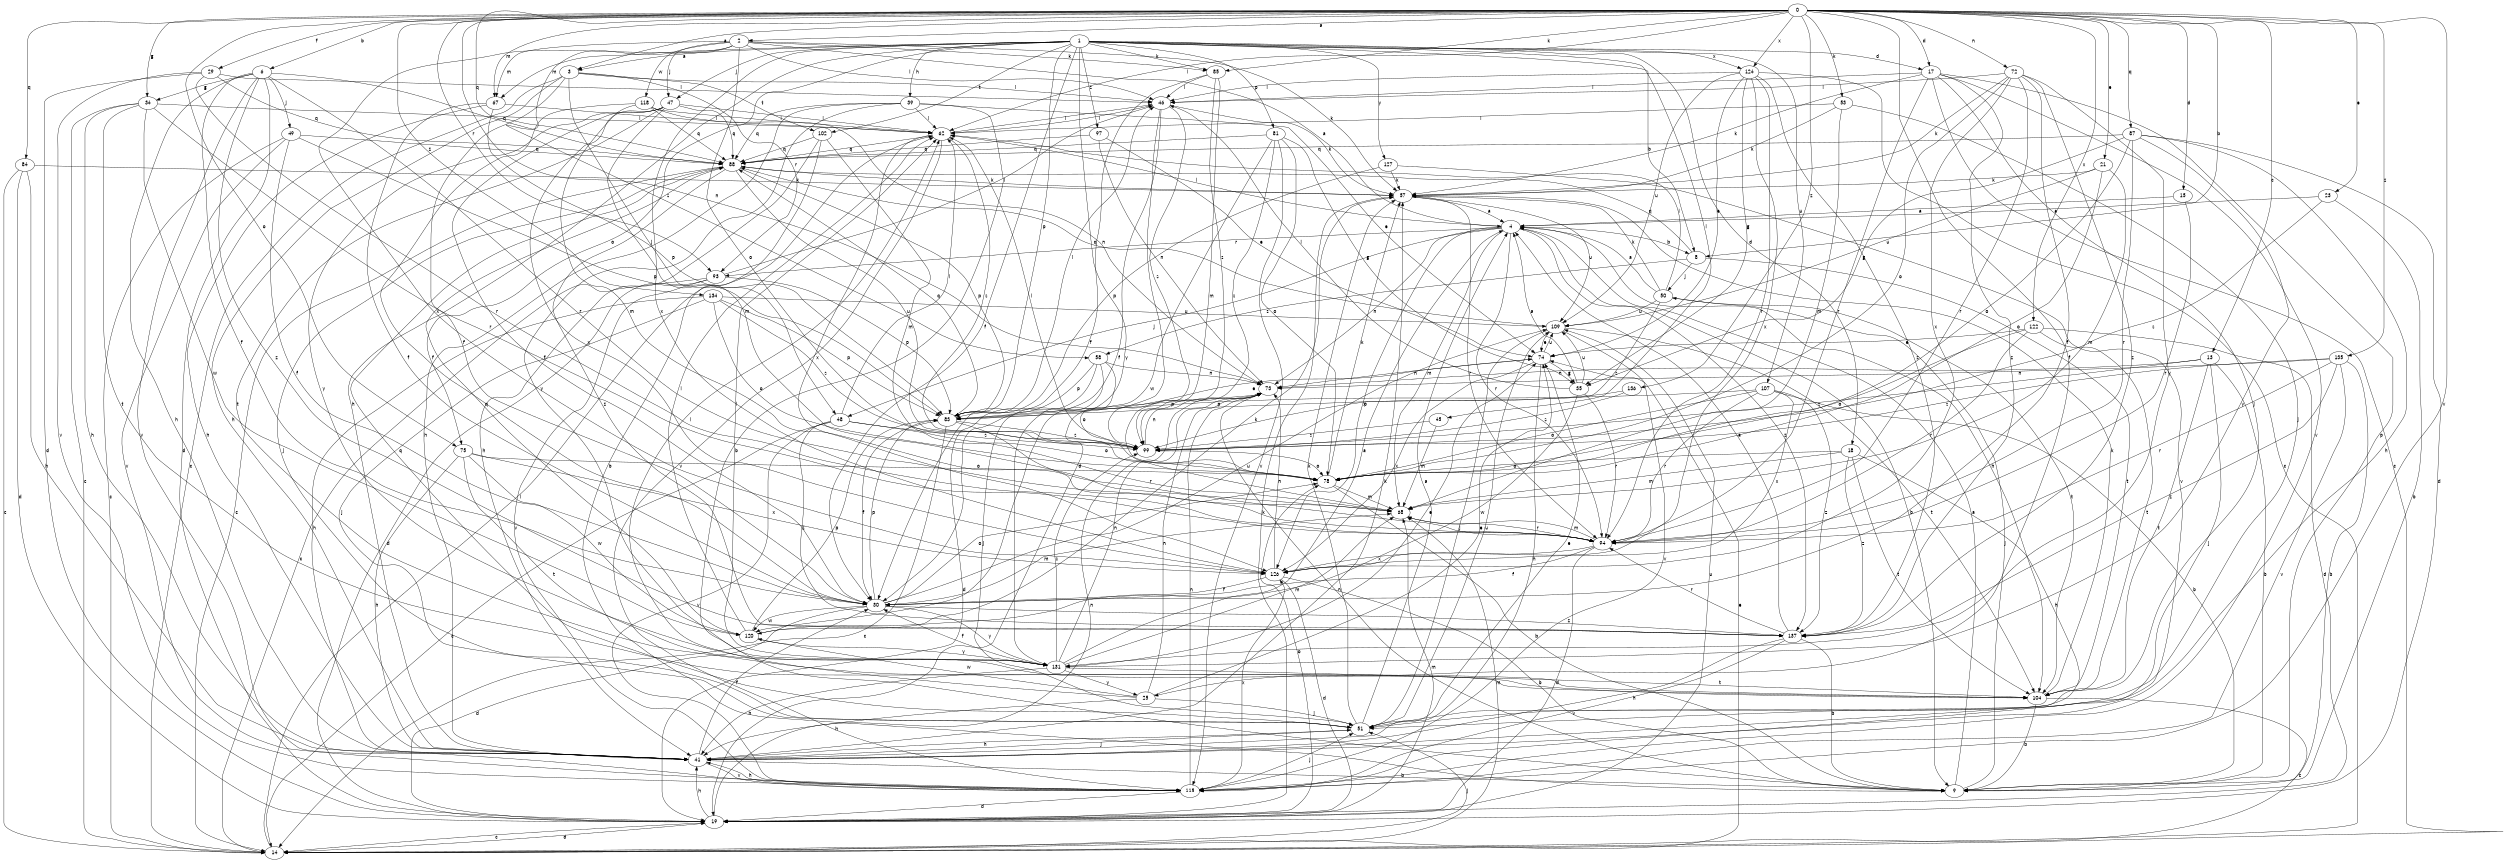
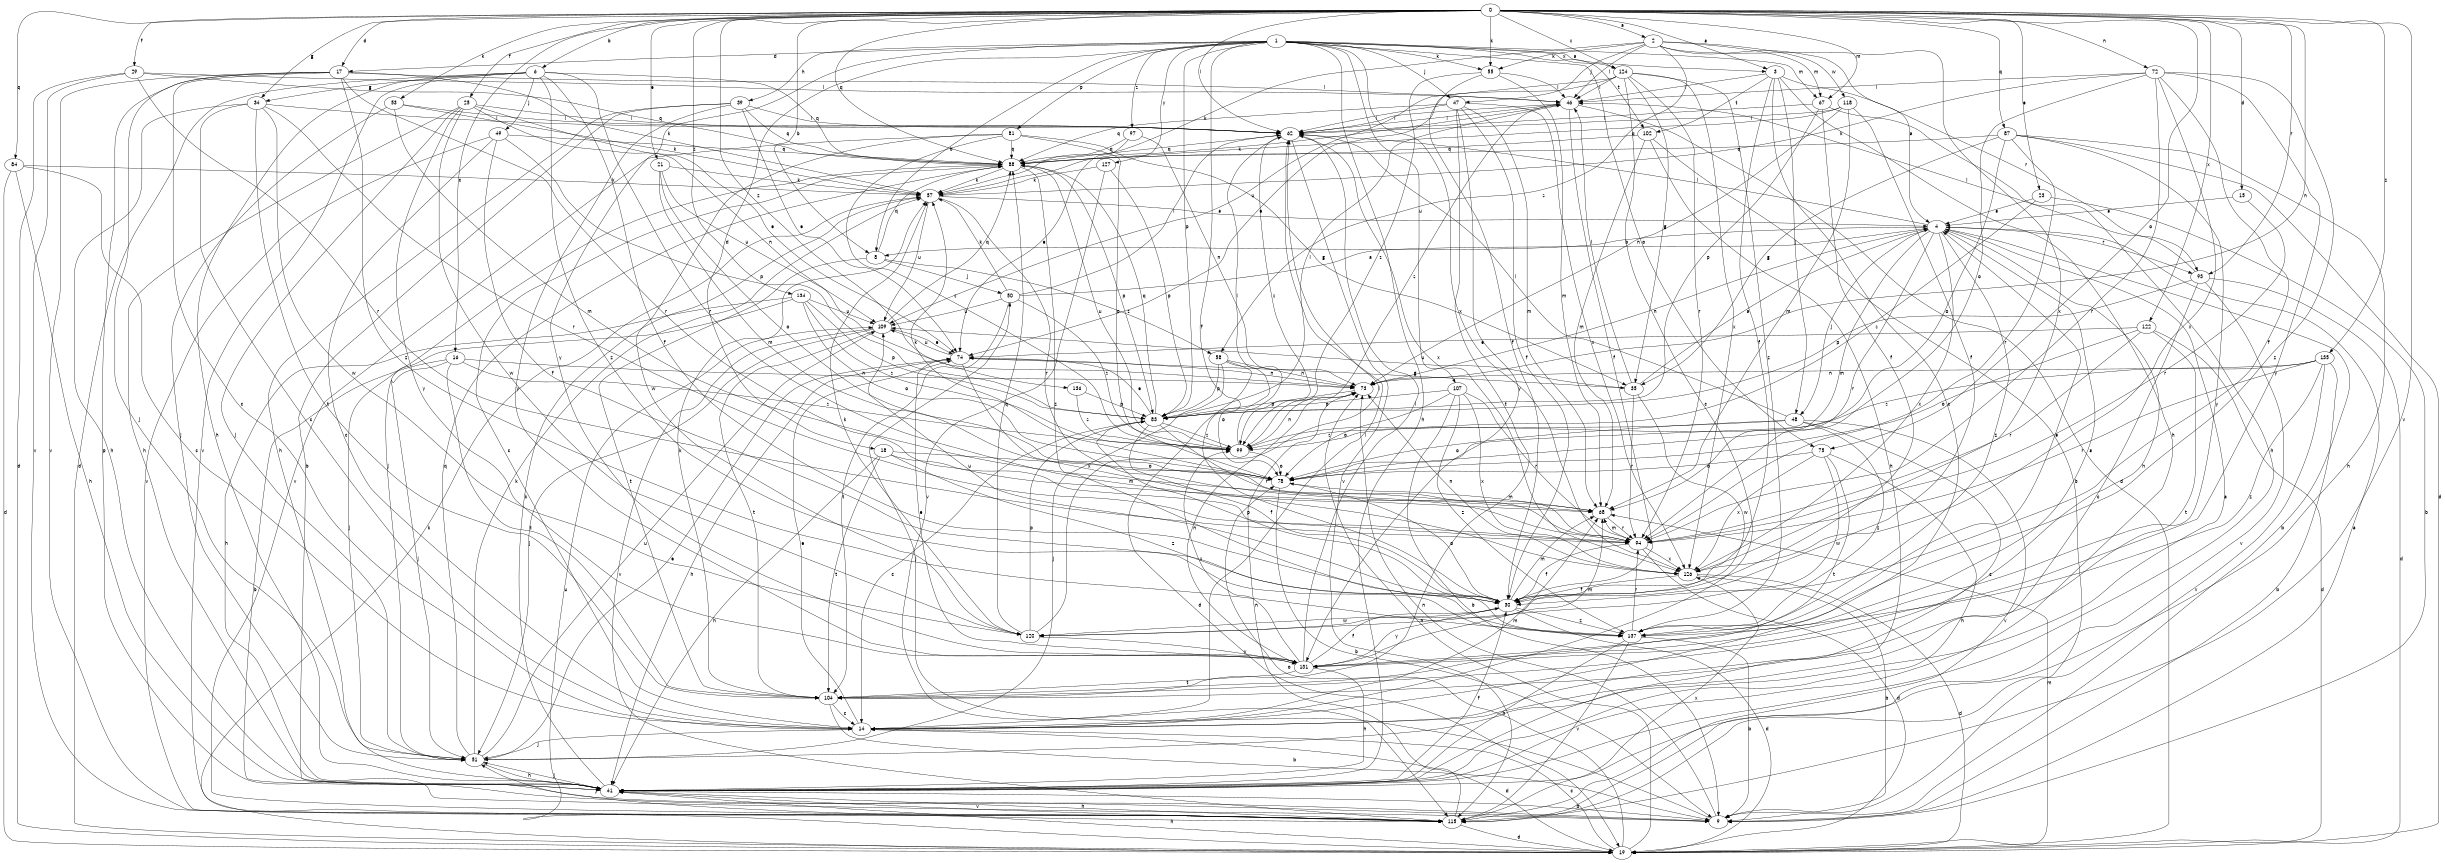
node "85": label "85" -> "55"
node "13": label "13" -> "16"
edge "2" -> "78": removed, label "o"
node "45": removed
edge "131" -> "25": reversed
